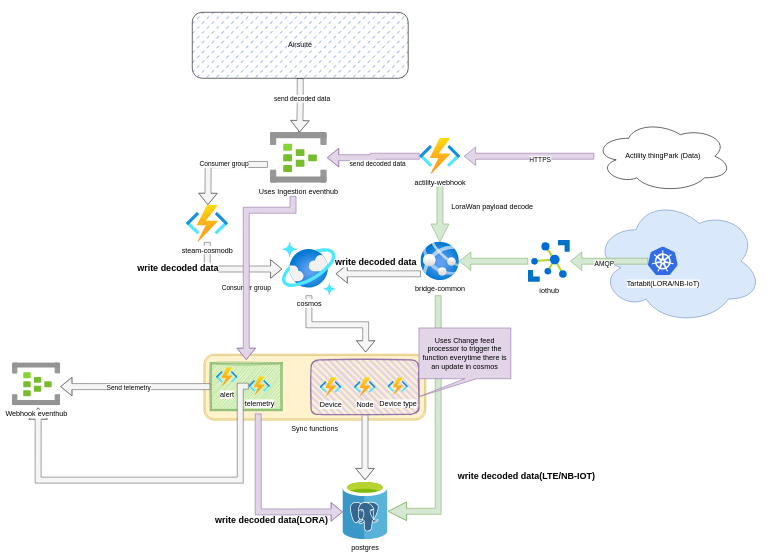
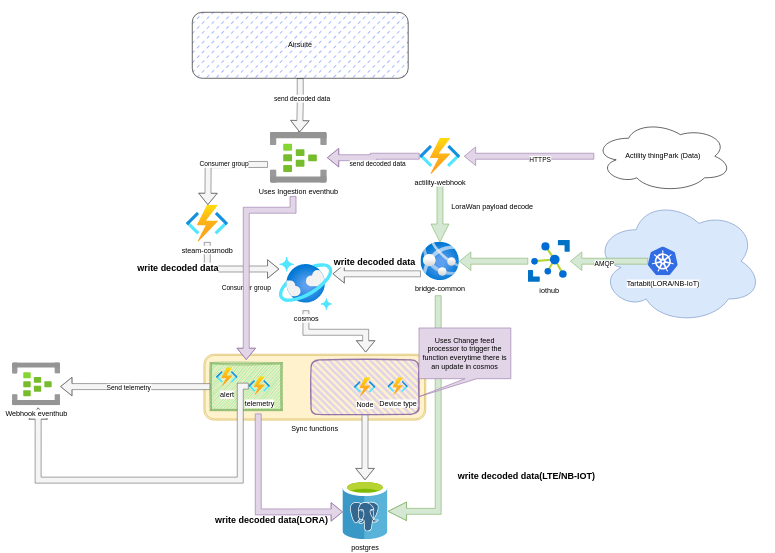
node "cosmos": moved (309, 269) -> (306, 284)
node "Device": removed
